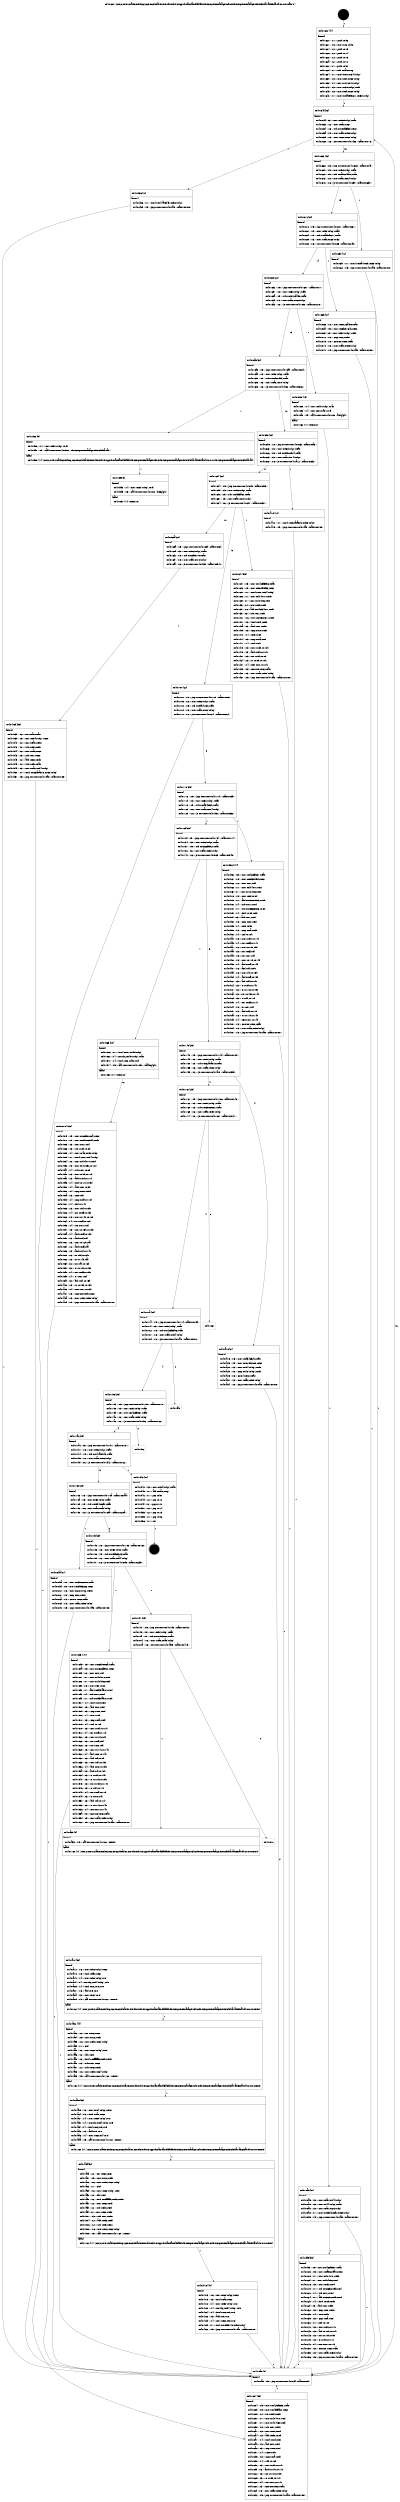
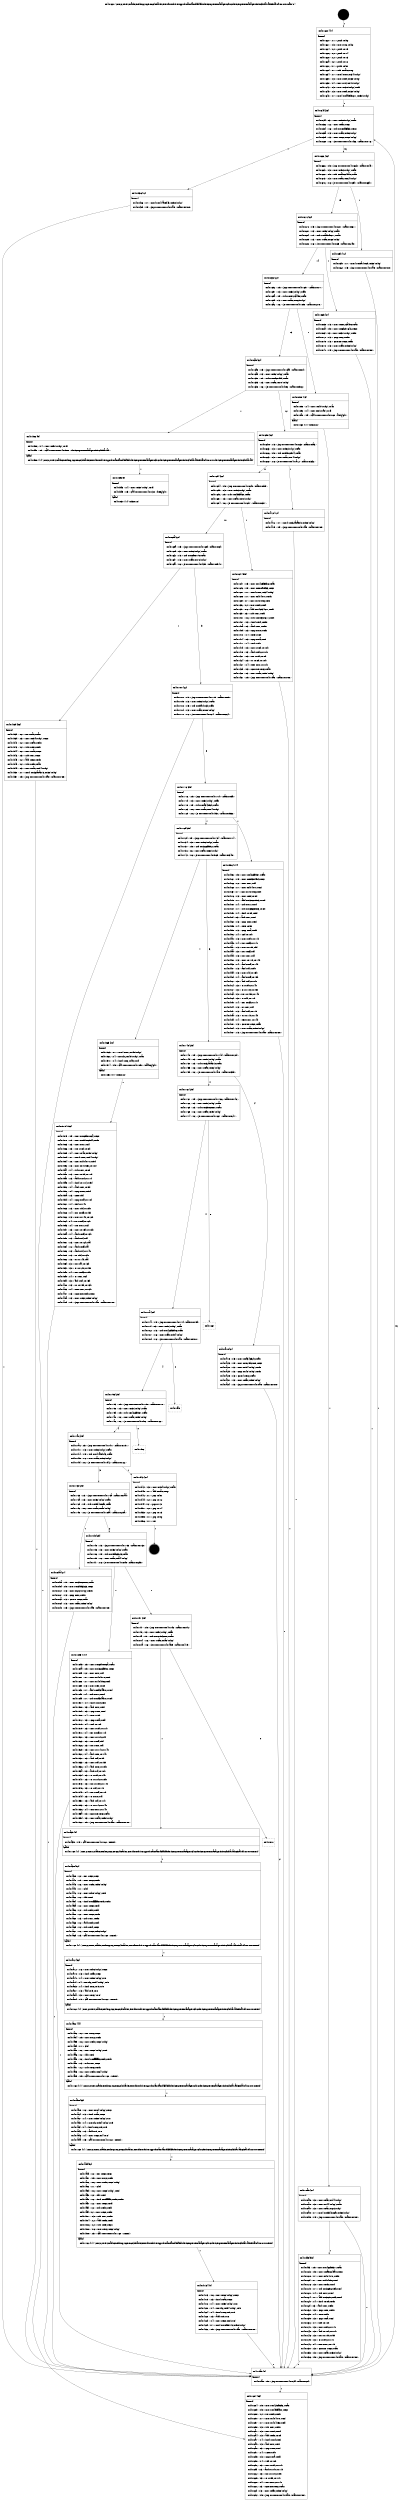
edge "0x4016d4 [22]" -> "0x401700 [22]": now "0x4016ea [22]" -> "0x401700 [22]"
edge "0x401965 [20]" -> "0x401979 [153]": label " 12" -> " 1"
node "0x401a3e [52]": added
edge "0x401c84 [83]" -> "0x401dae [5]": reversed
